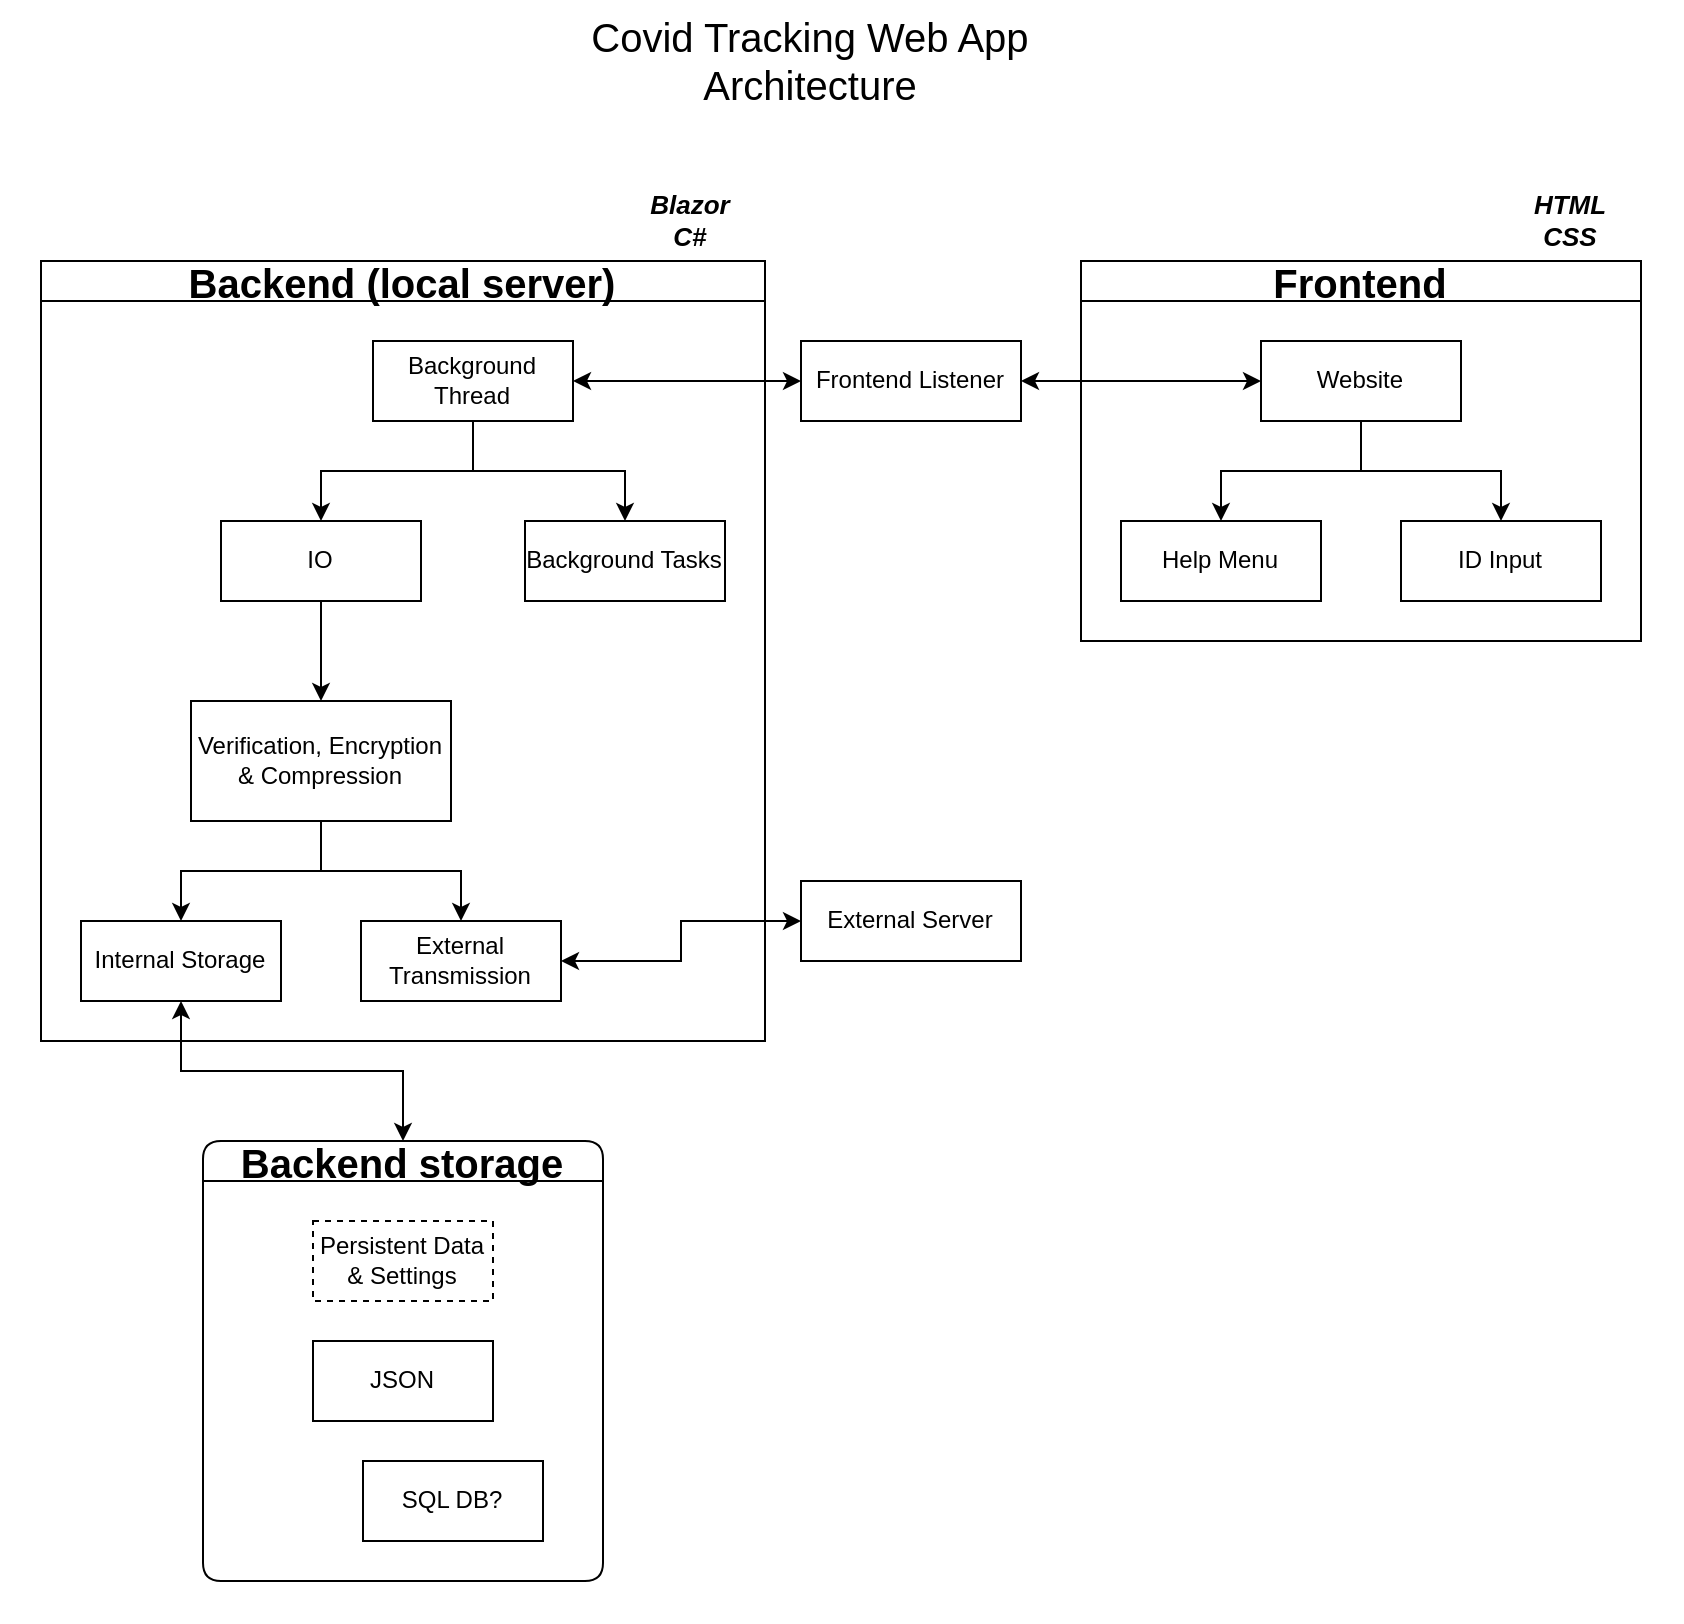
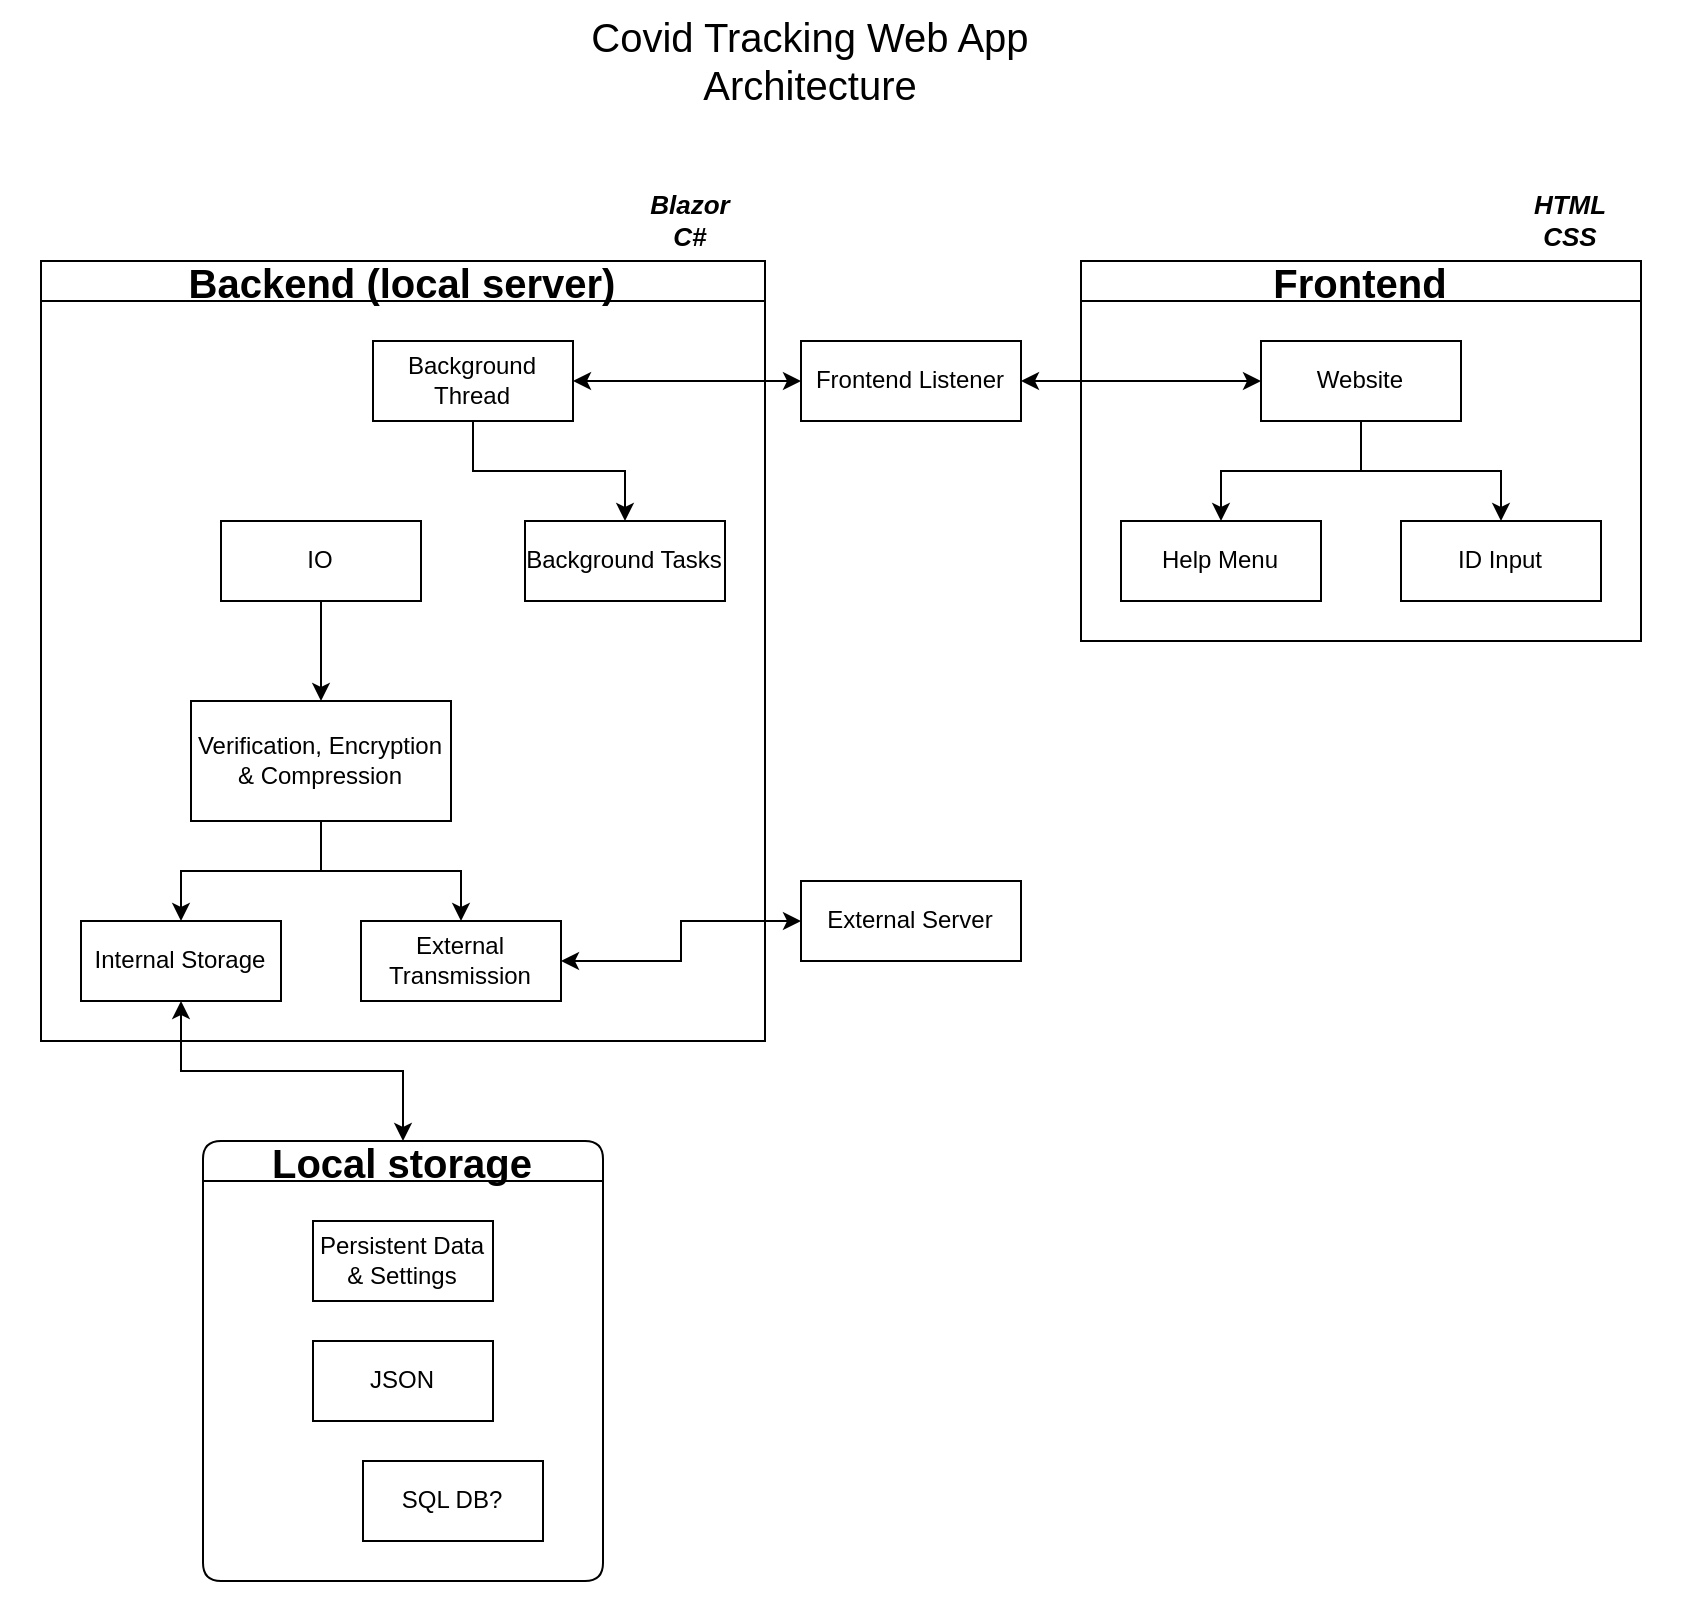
edge "Background Thread" -> "IO": removed
node "Backend storage": label "Backend storage" -> "Local storage"
node "Persistent Data & Settings": style dashed -> solid
